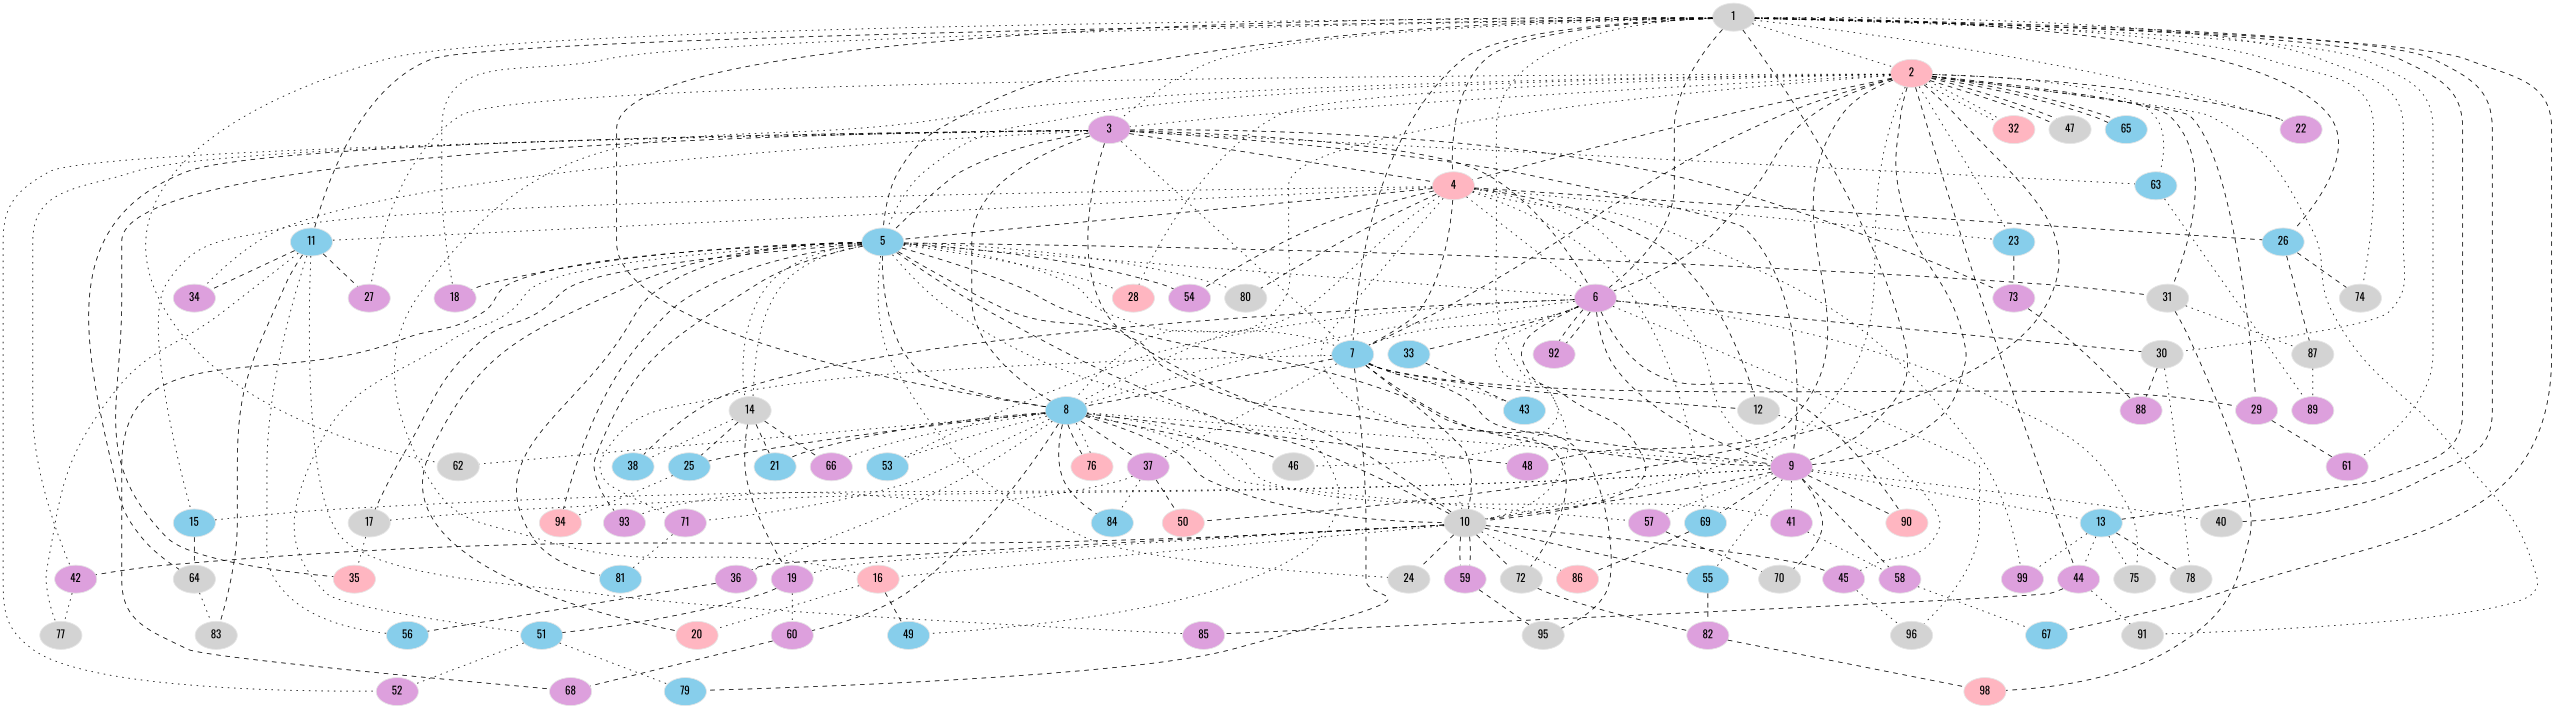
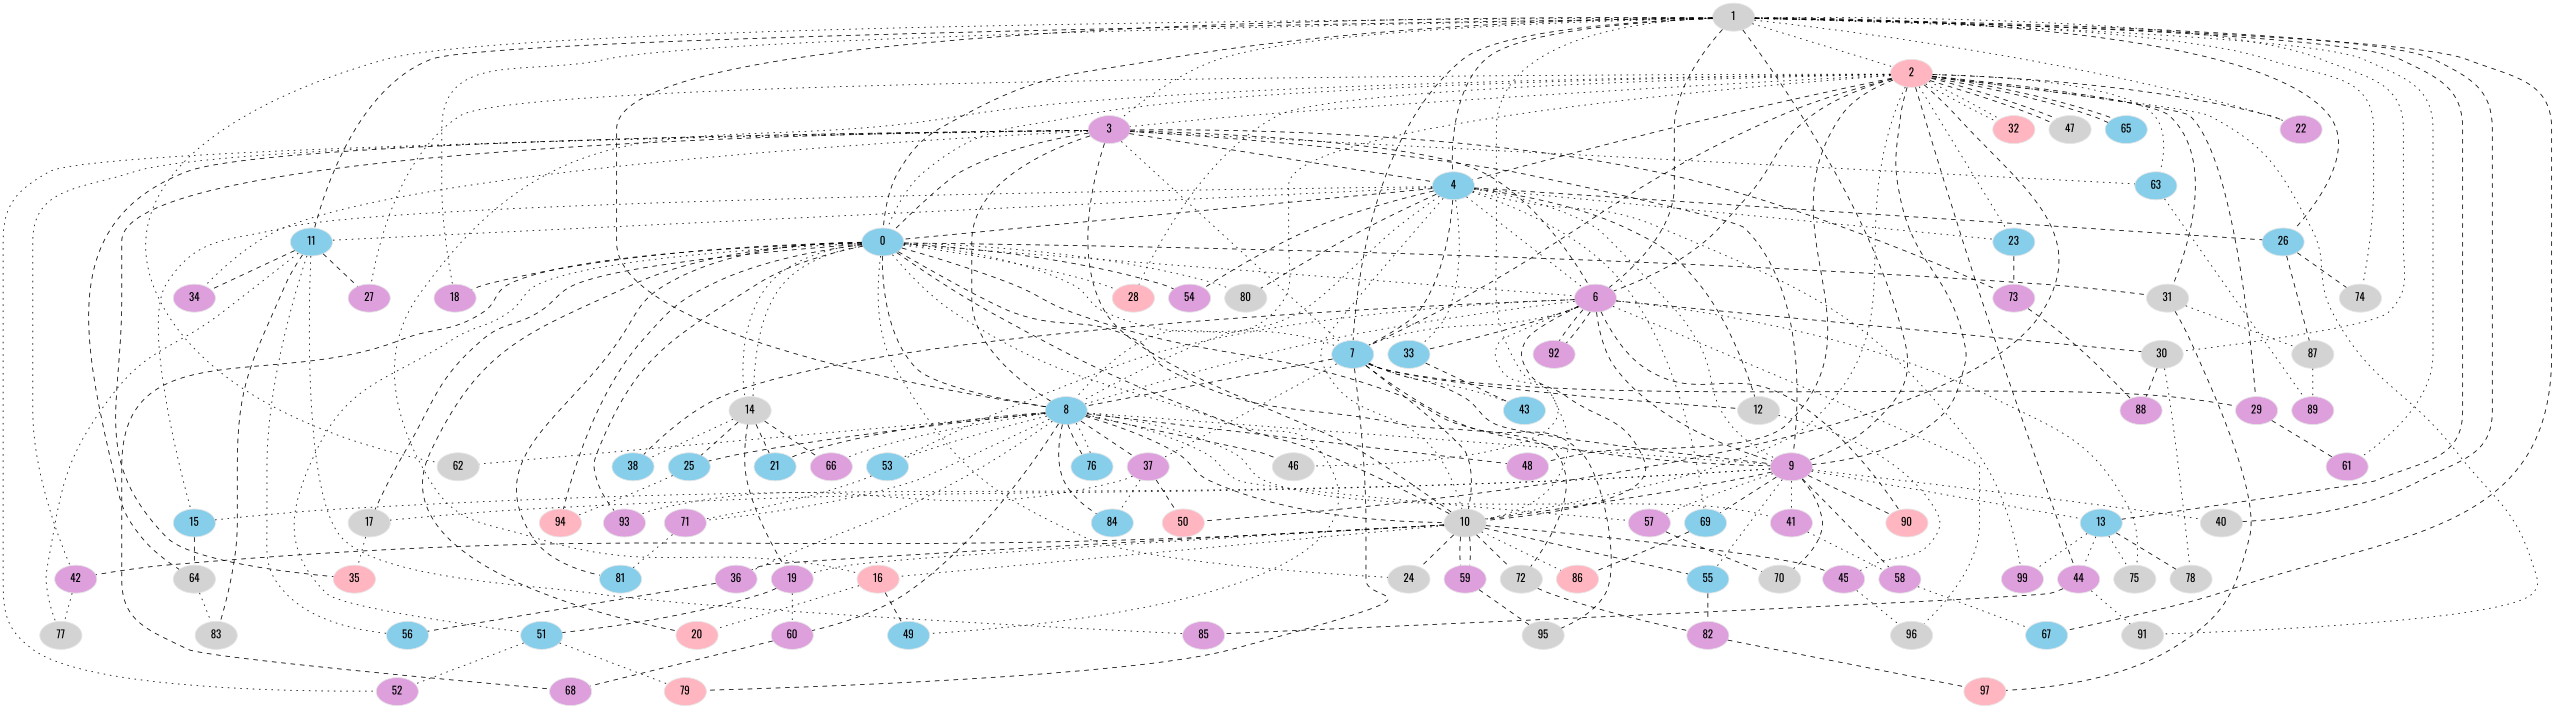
node "4": fillcolor lightpink -> skyblue
node "5": label "5" -> "0"
edge "4" -- "33": added
edge "7" -- "71": now "53" -- "71"
node "76": fillcolor lightpink -> skyblue
node "79": fillcolor skyblue -> lightpink
node "98": label "98" -> "97"
